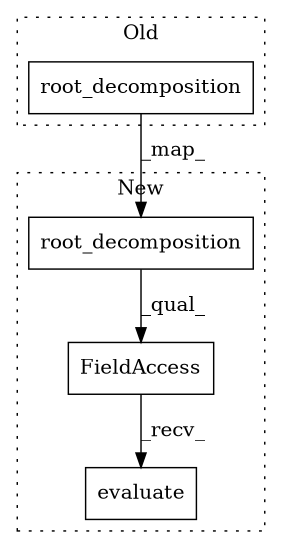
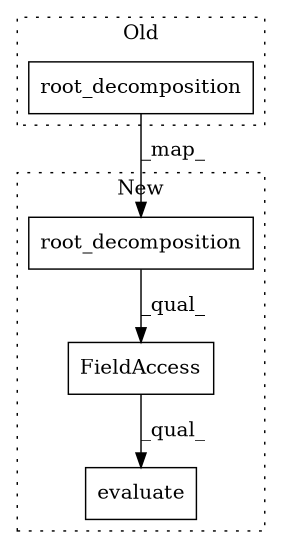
edge "FieldAccess" -> "evaluate": label "_recv_" -> "_qual_"
